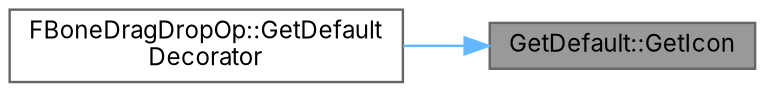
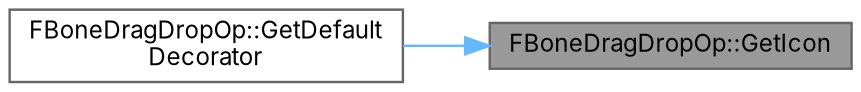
node "GetDefault::GetIcon": label "GetDefault::GetIcon" -> "FBoneDragDropOp::GetIcon"
